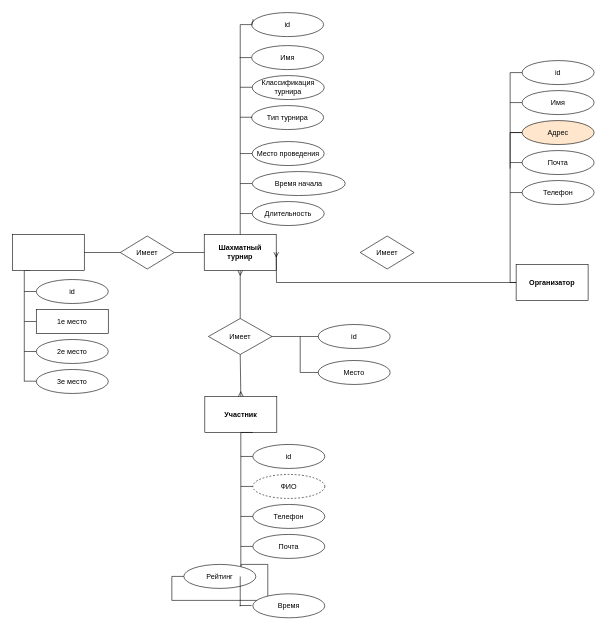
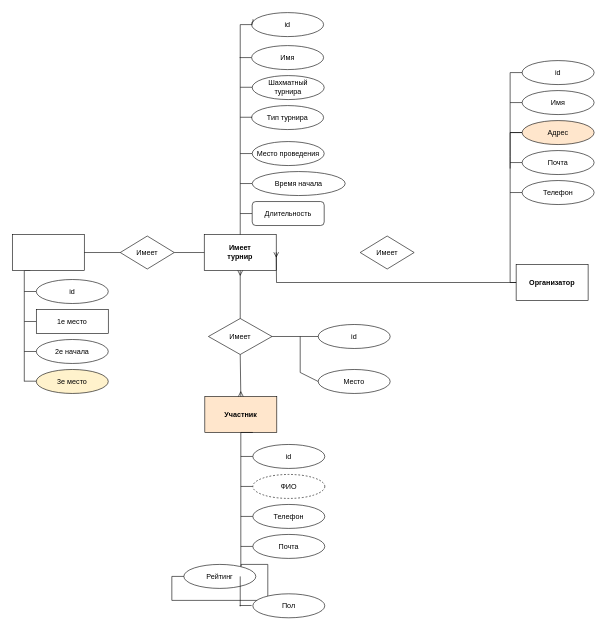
node "Классификация турнира": label "Классификация турнира" -> "Шахматный турнира"
node "Длительность": shape ellipse -> rounded rectangle
node "Шахматный турнир": label "Шахматный турнир" -> "Имеет турнир"
node "2е место": label "2е место" -> "2е начала"
node "Место": moved (354, 372) -> (354, 381)
node "3е место": fillcolor #ffffff -> #fff2cc
node "Участник": fillcolor #ffffff -> #ffe6cc
node "Время": label "Время" -> "Пол"
